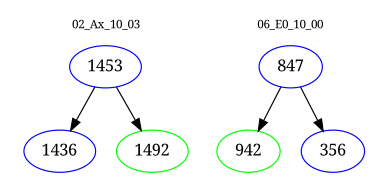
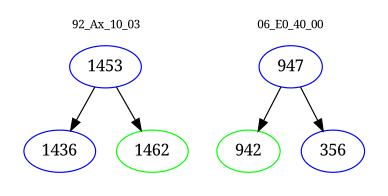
cluster "02_Ax_10_03": label "02_Ax_10_03" -> "92_Ax_10_03"
cluster "06_E0_10_00": label "06_E0_10_00" -> "06_E0_40_00"
node "847": label "847" -> "947"
node "1492": label "1492" -> "1462"
